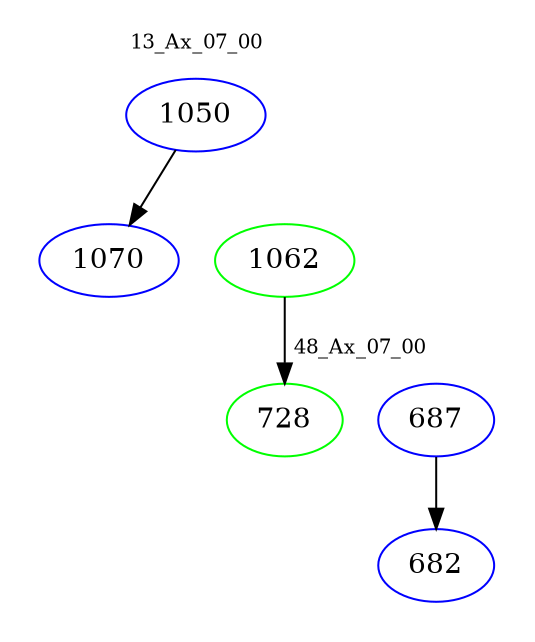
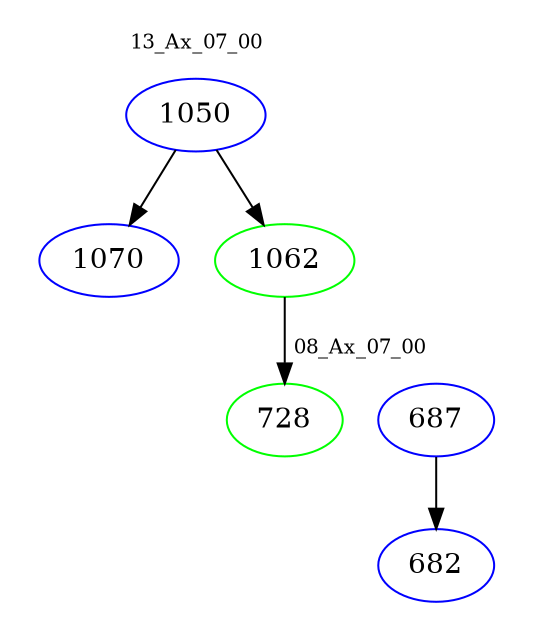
edge "1050" -> "1062": added
cluster "48_Ax_07_00": label "48_Ax_07_00" -> "08_Ax_07_00"
